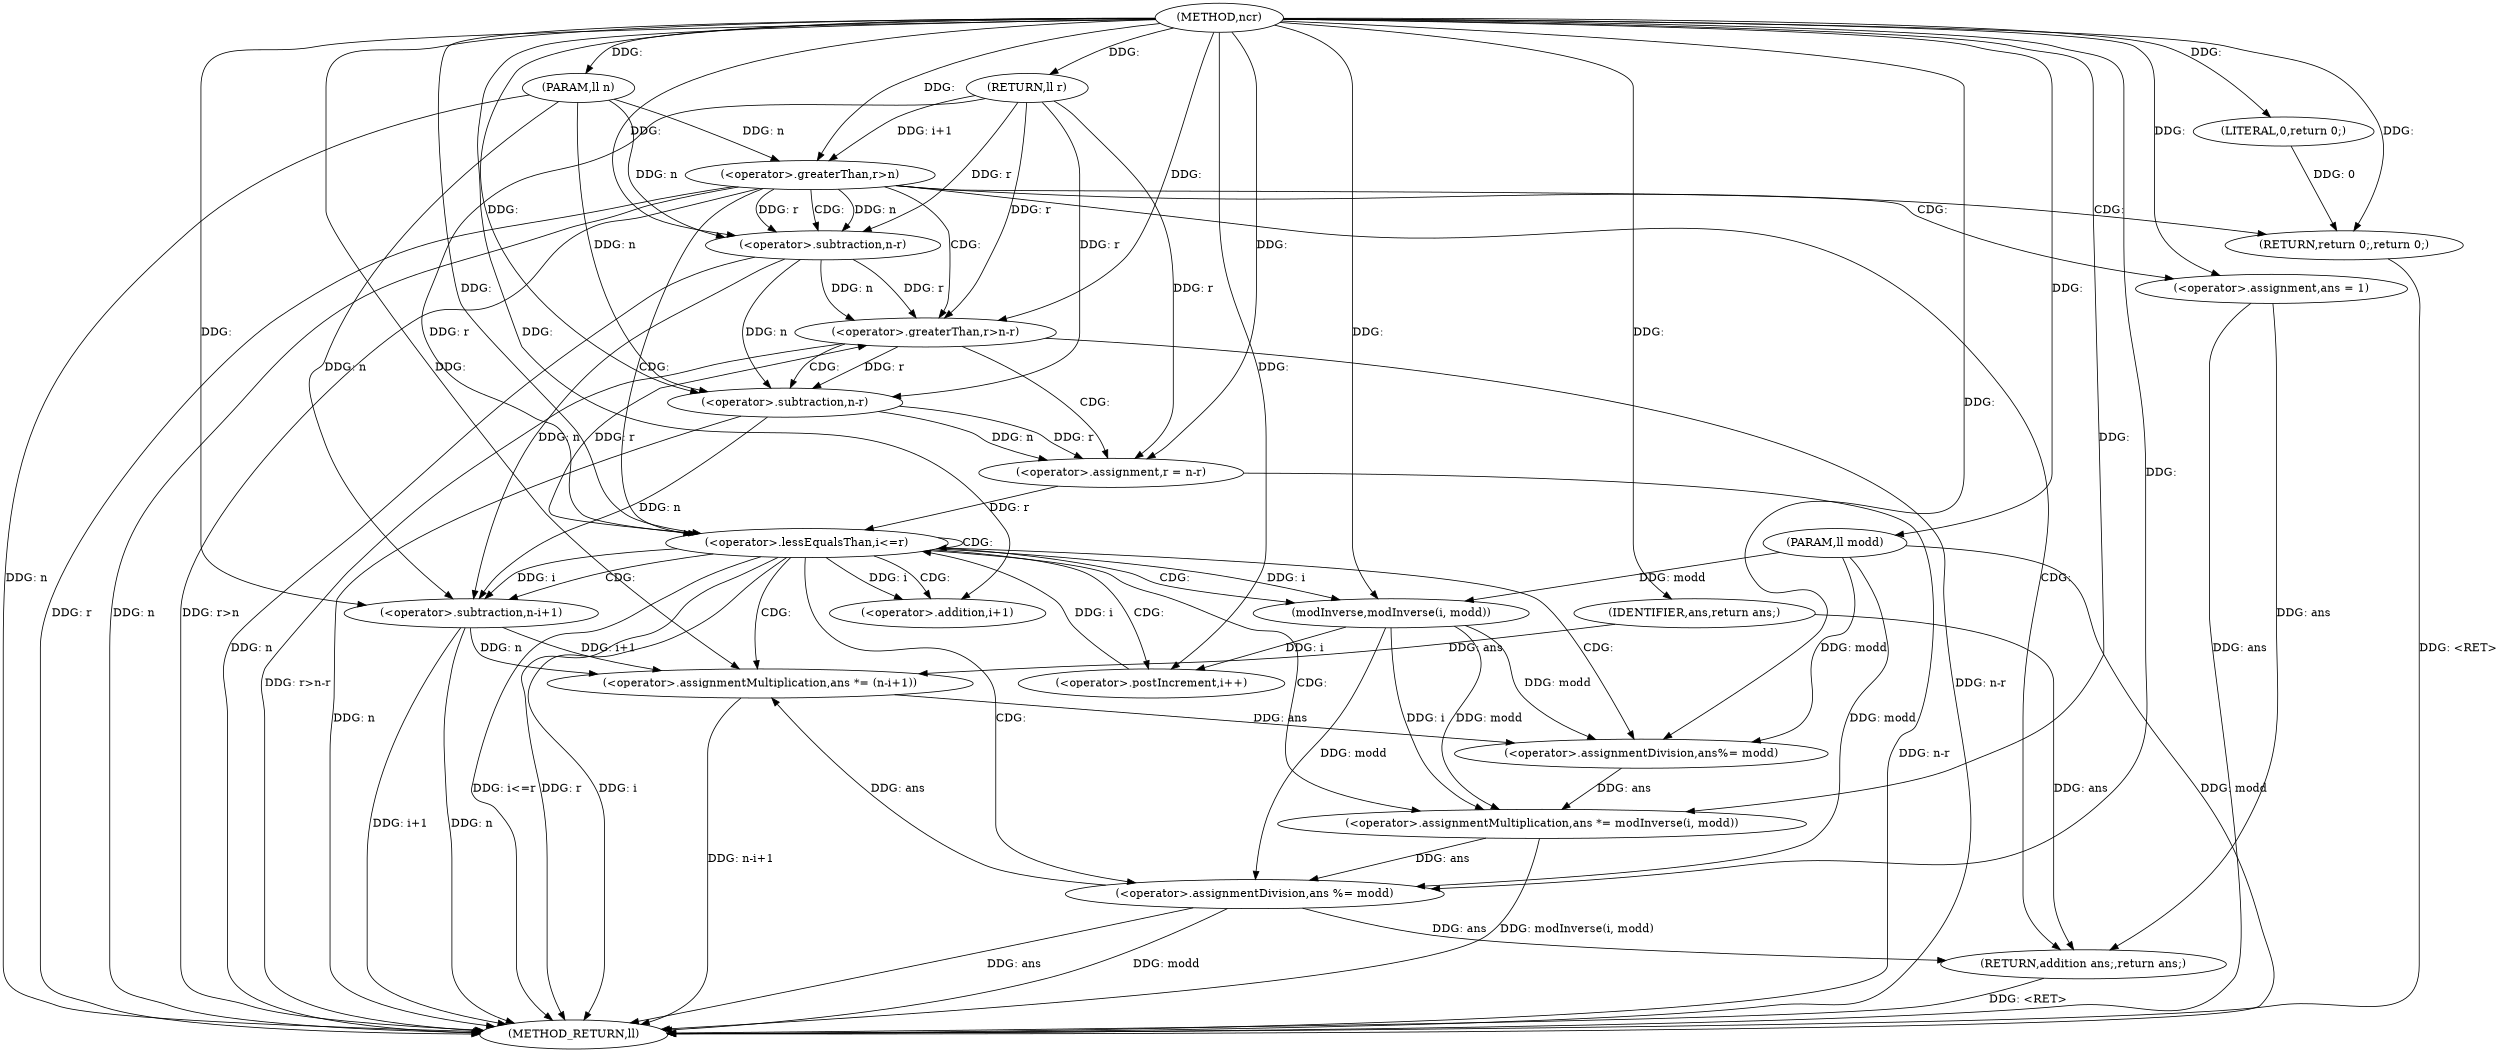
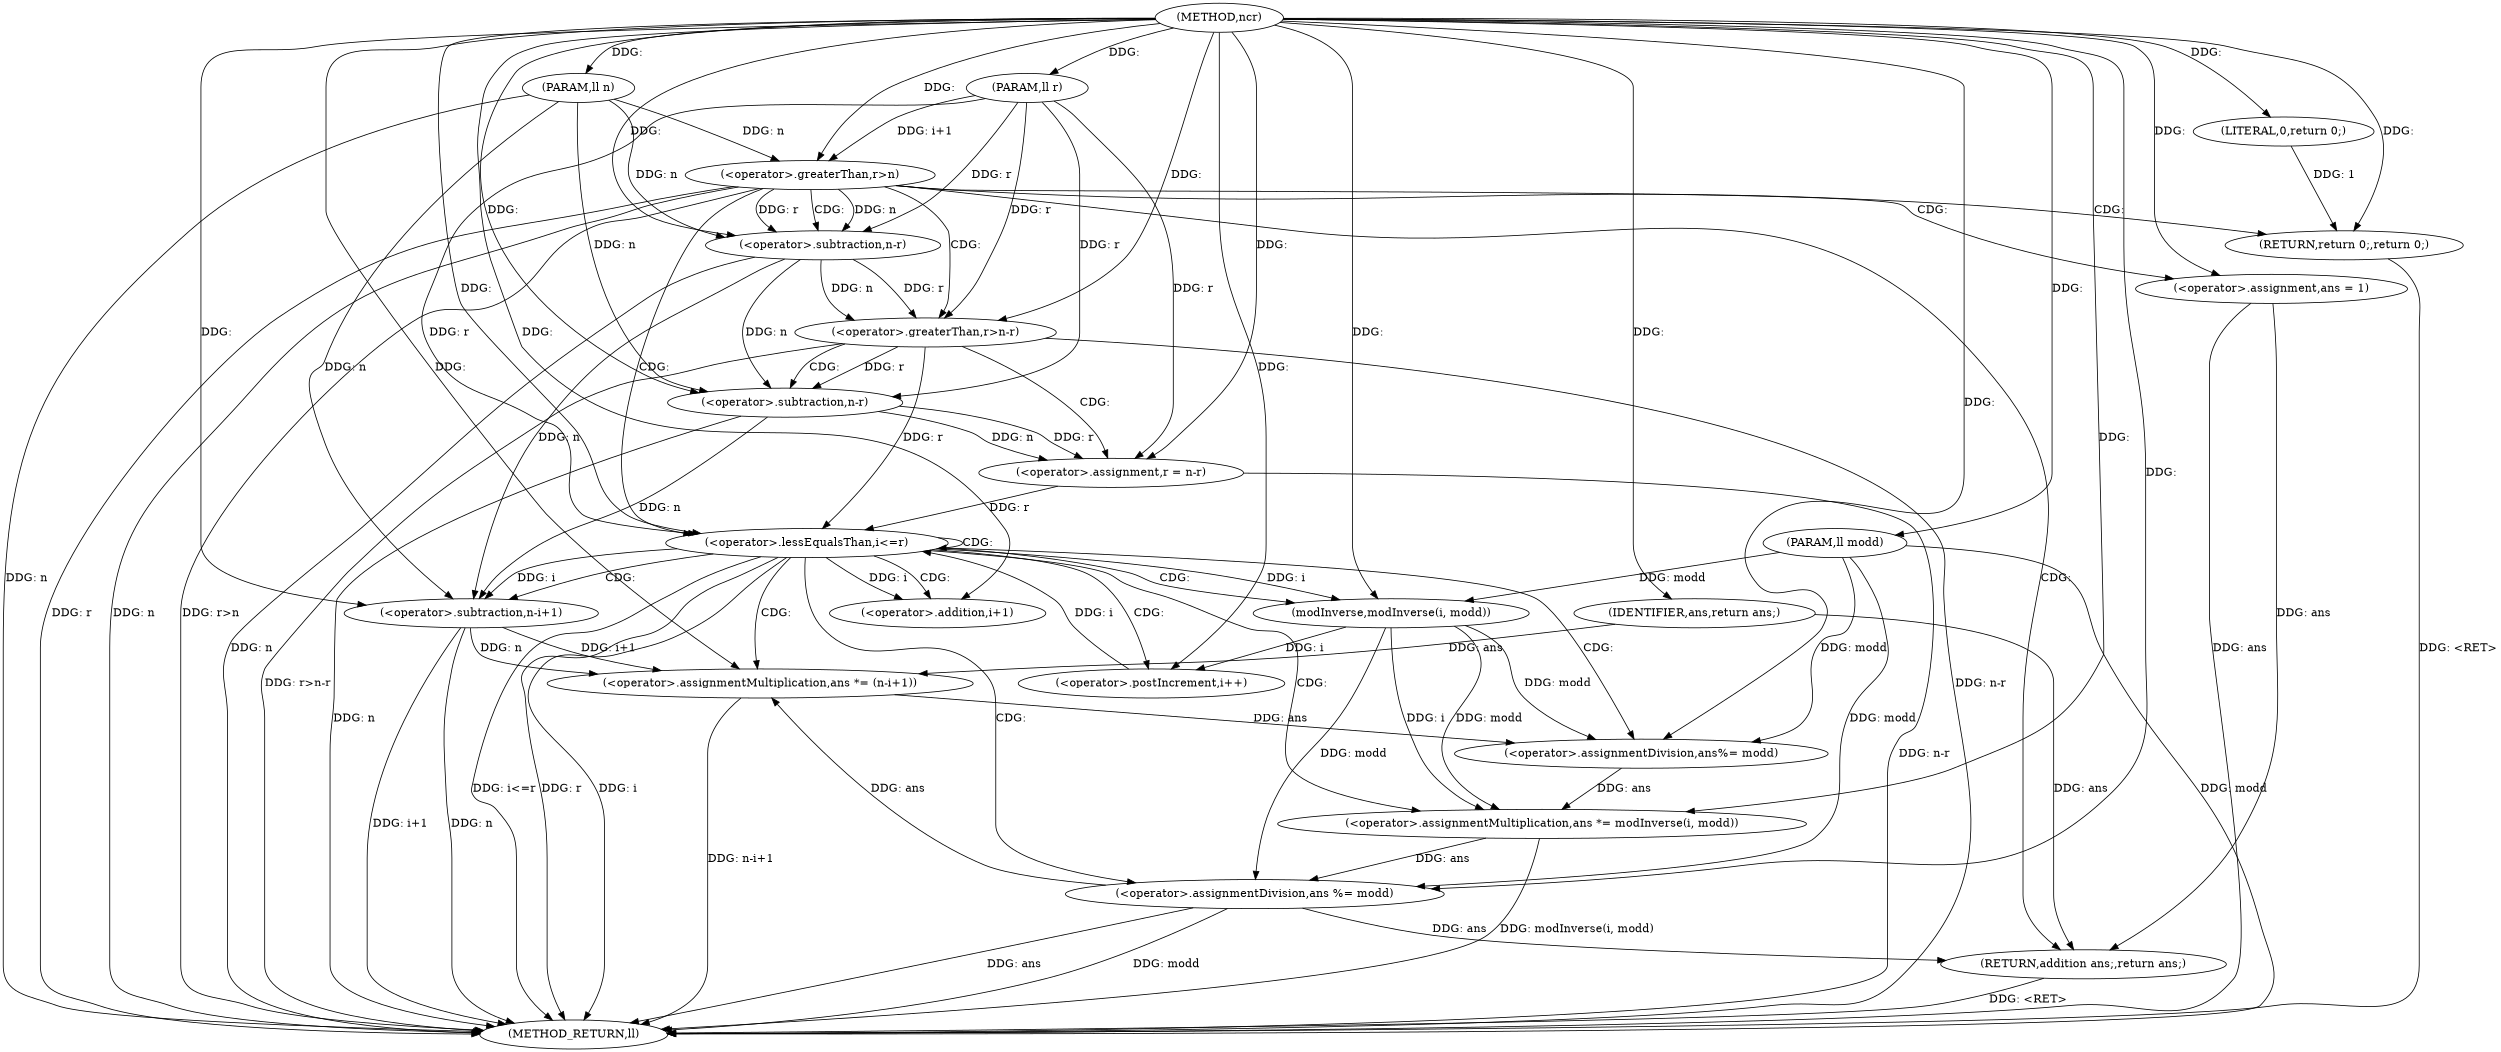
node "(RETURN,ll r)": label "(RETURN,ll r)" -> "(PARAM,ll r)"
edge "(LITERAL,0,return 0;)" -> "(RETURN,return 0;,return 0;)": label "DDG: 0" -> "DDG: 1"
edge "(<operator>.lessEqualsThan,i<=r)" -> "(<operator>.greaterThan,r>n-r)": reversed
